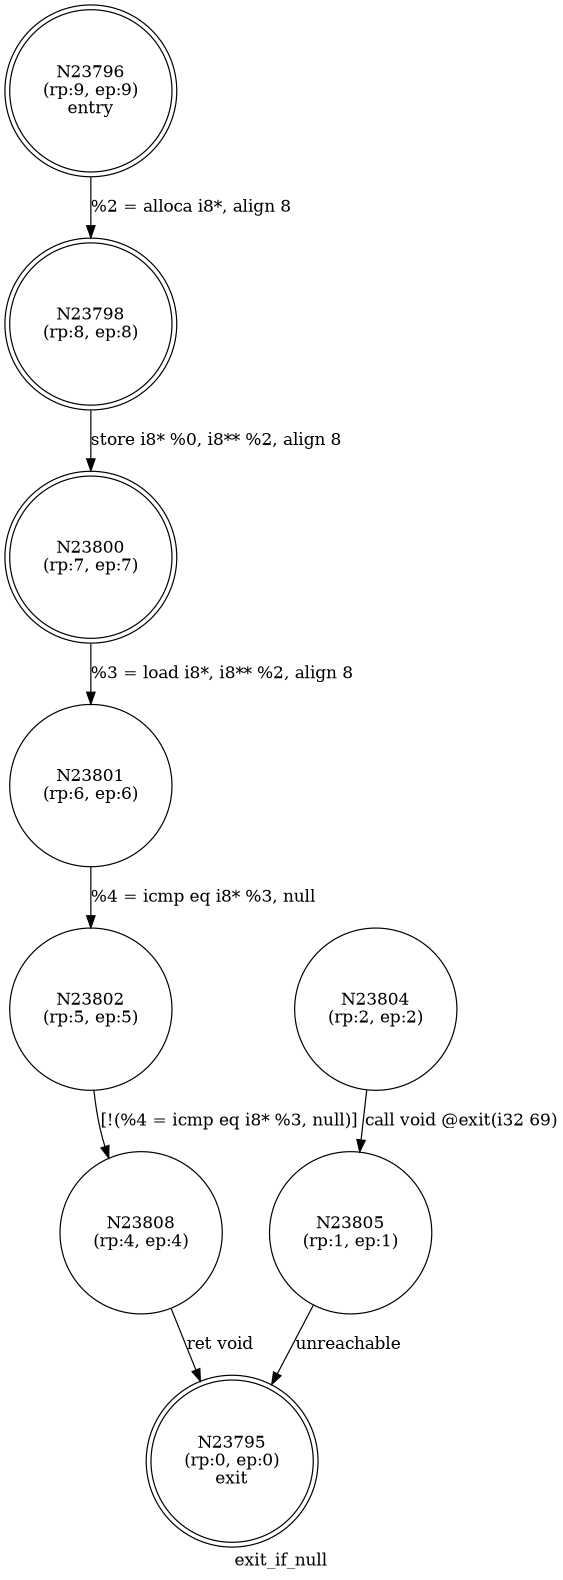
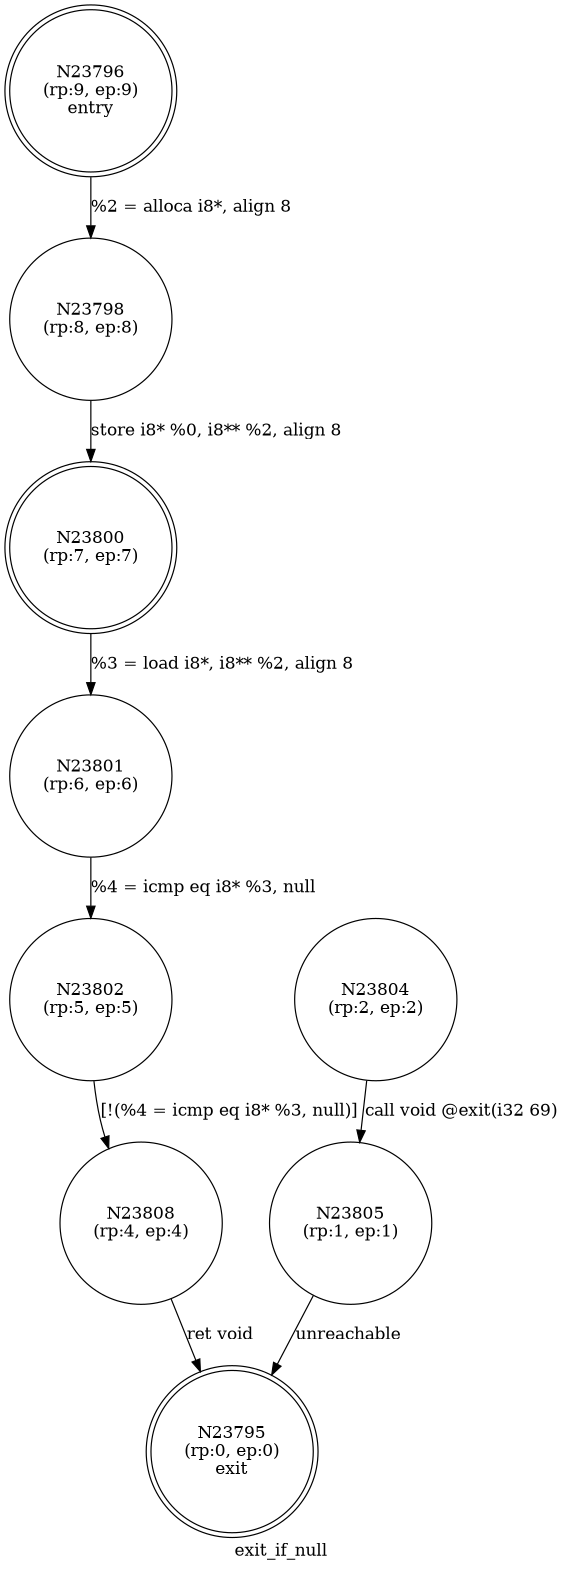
node "N23798 (rp:8, ep:8)": shape doublecircle -> circle
